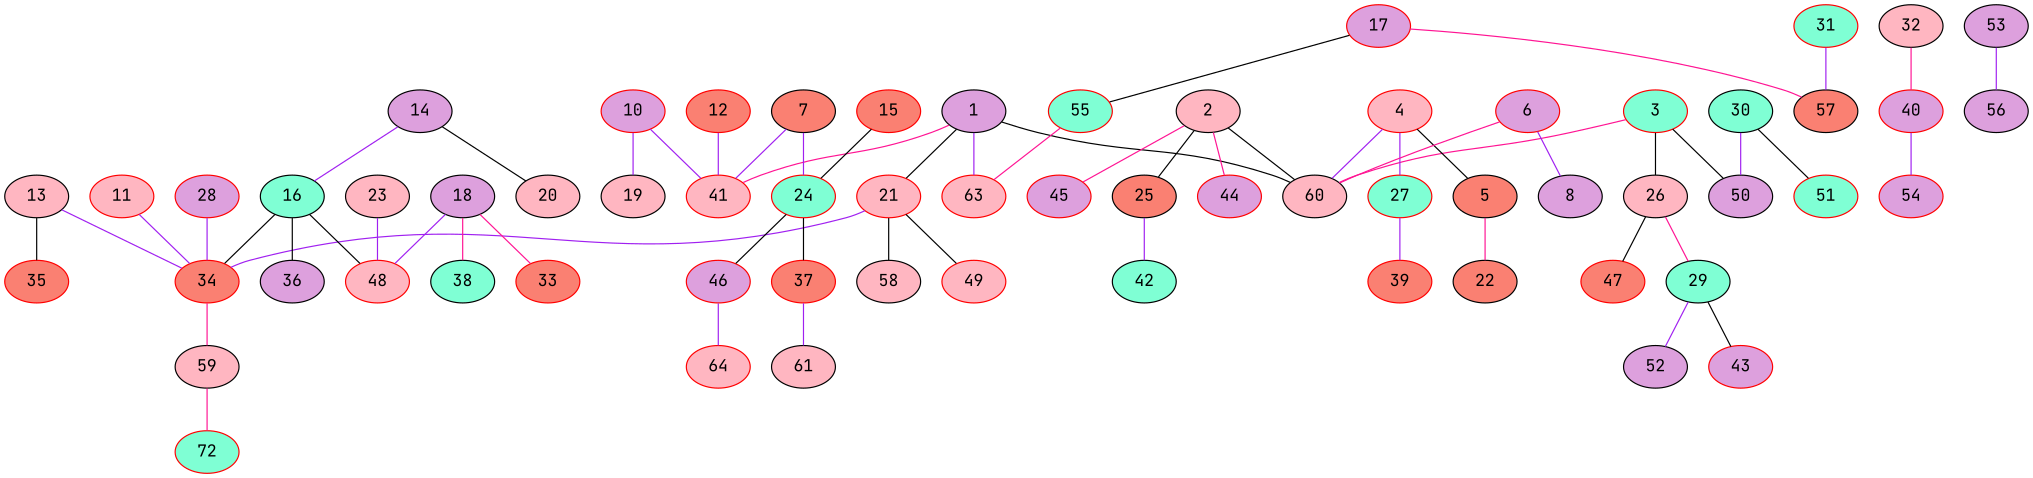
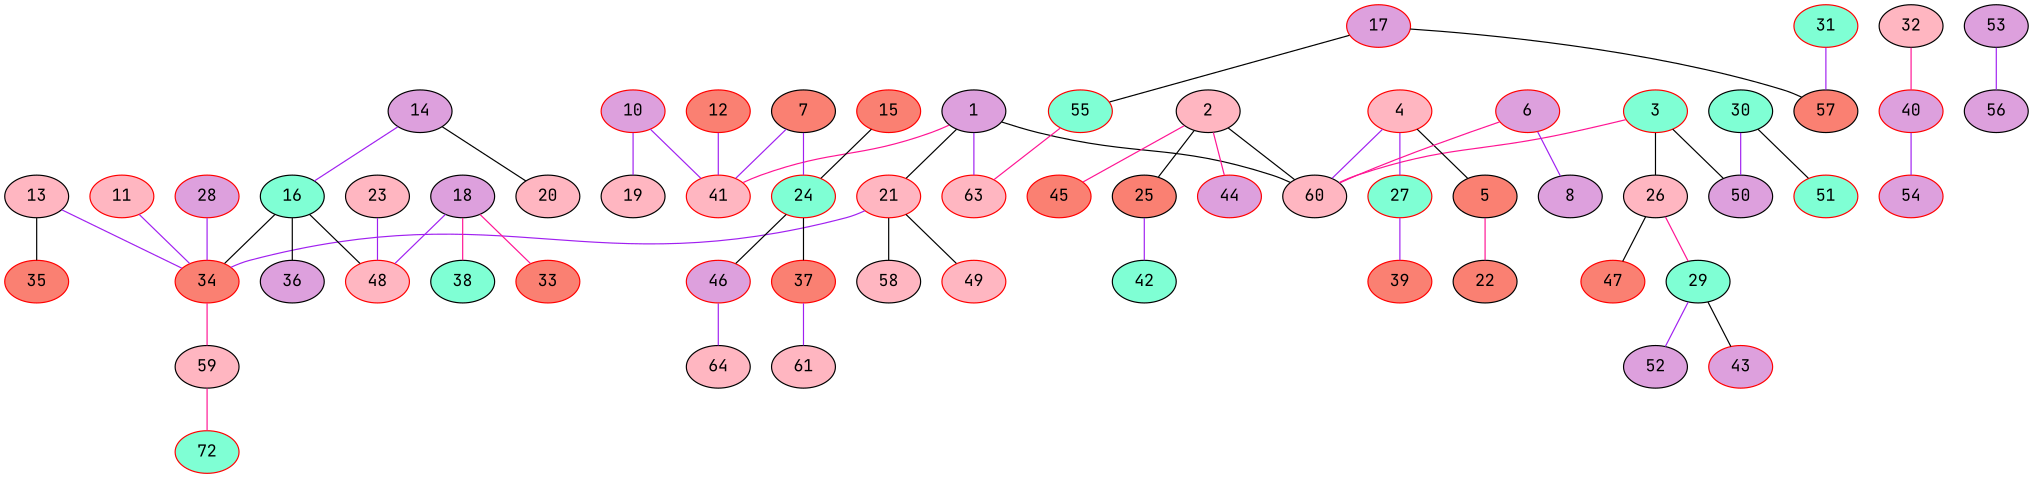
edge "17" -- "57": color deeppink -> black
node "45": fillcolor plum -> salmon
node "64": color red -> black
